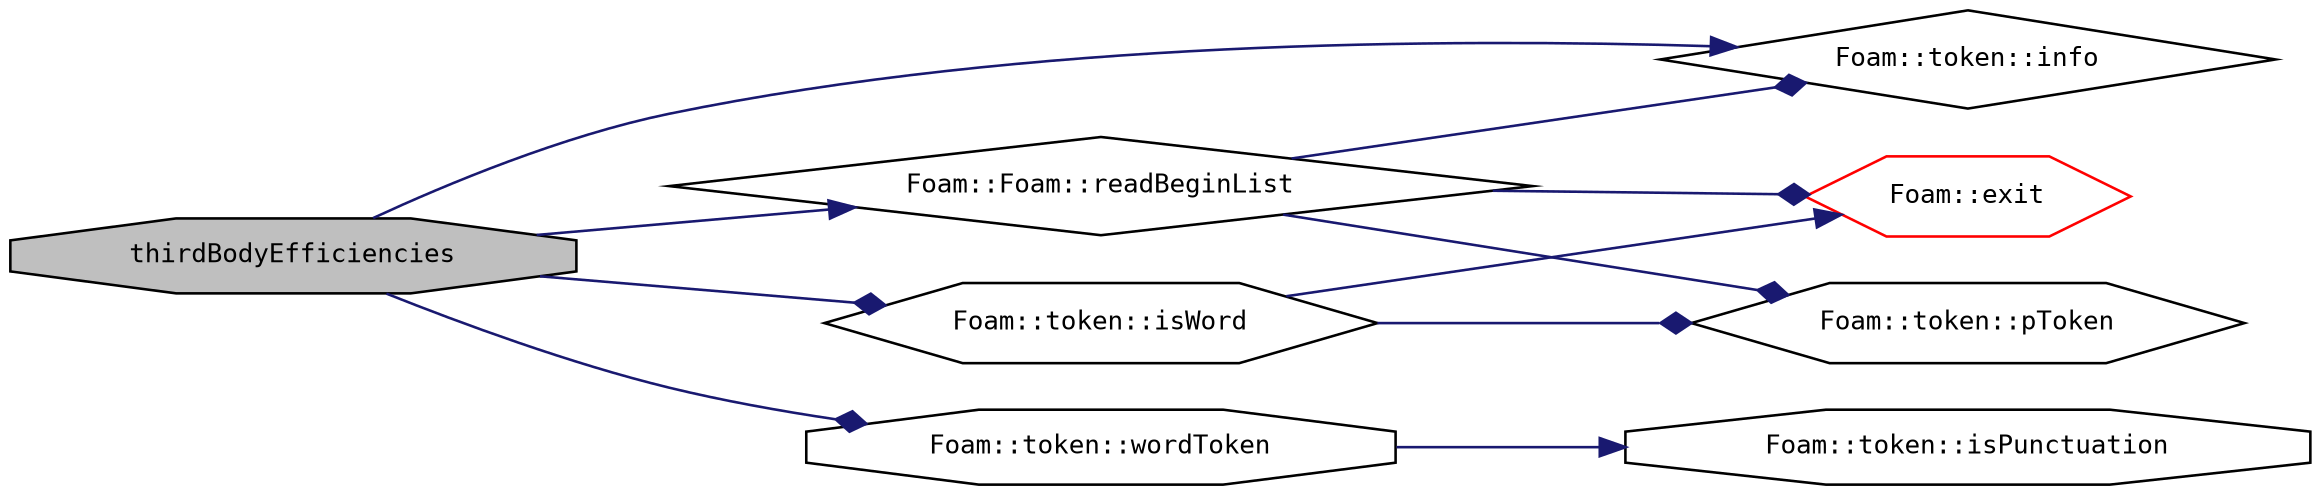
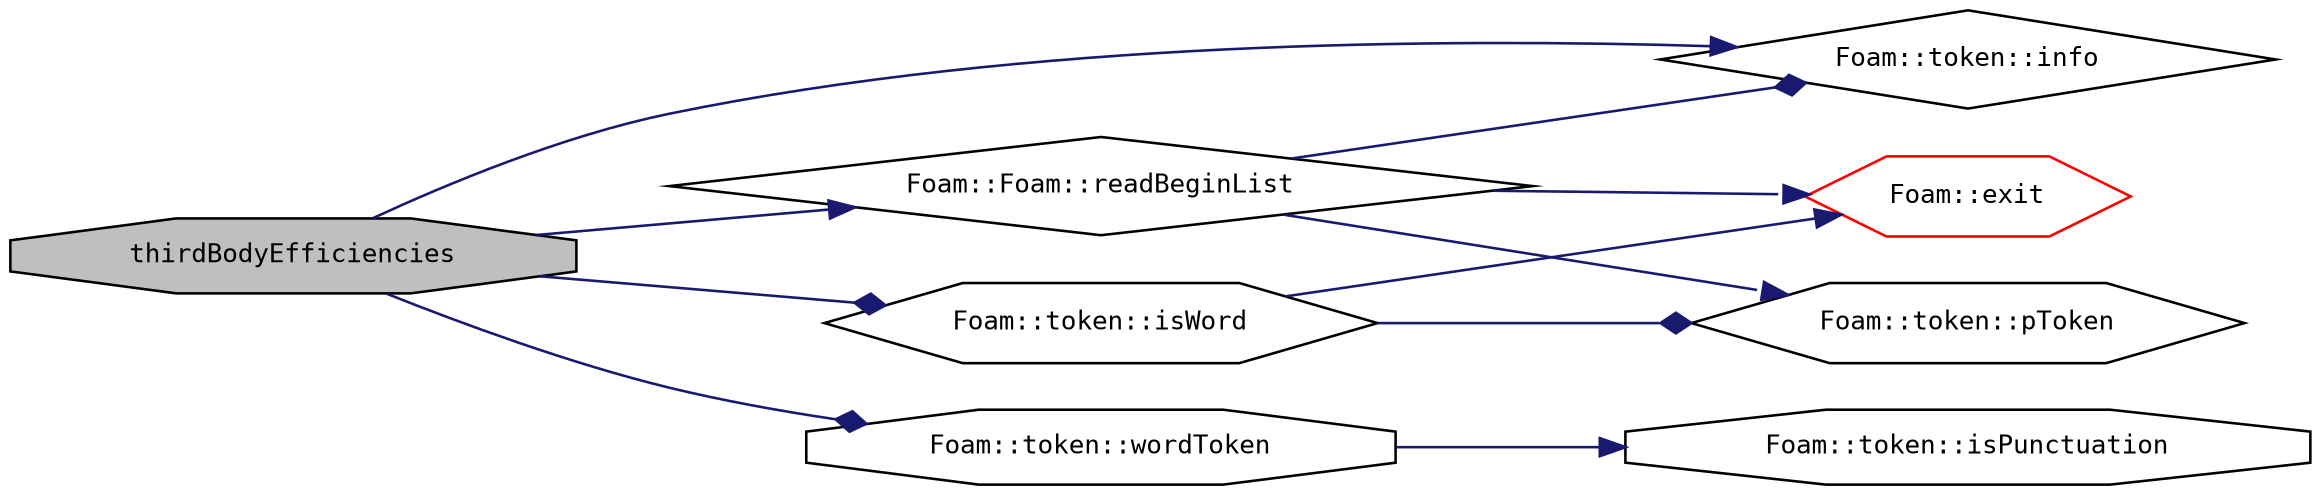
edge "Foam::Foam::readBeginList" -> "Foam::exit": arrowhead diamond -> normal
edge "Foam::Foam::readBeginList" -> "Foam::token::pToken": arrowhead diamond -> normal
